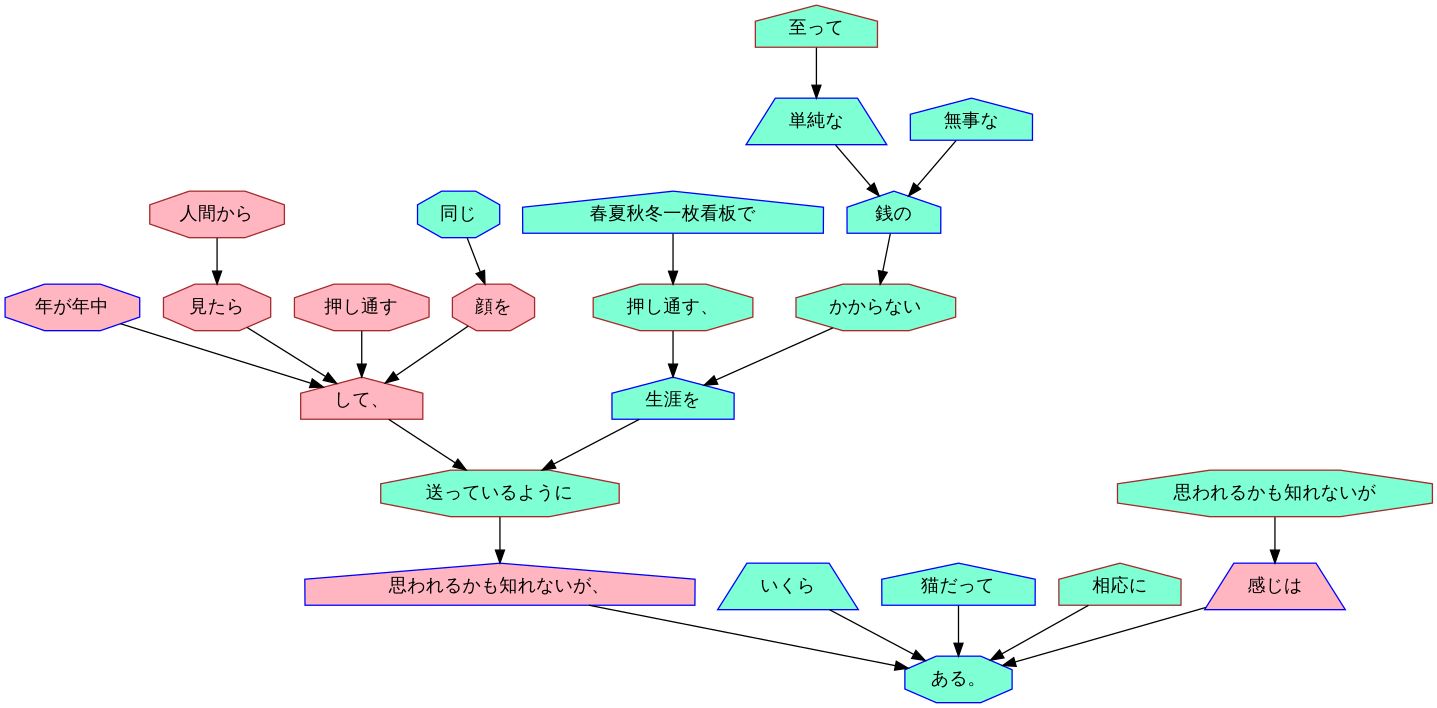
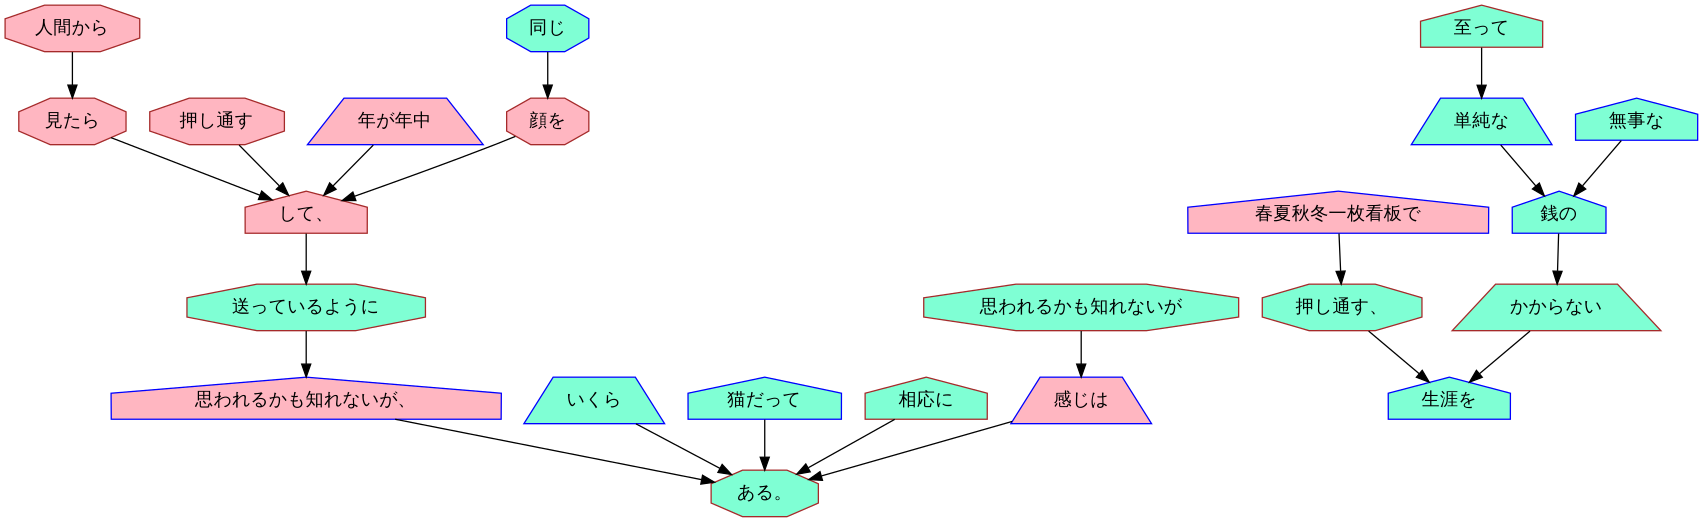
node "春夏秋冬一枚看板で": fillcolor aquamarine -> lightpink
node "年が年中": shape octagon -> trapezium
node "かからない": shape octagon -> trapezium
edge "生涯を" -> "送っているように": removed
node "ある。": color blue -> brown
